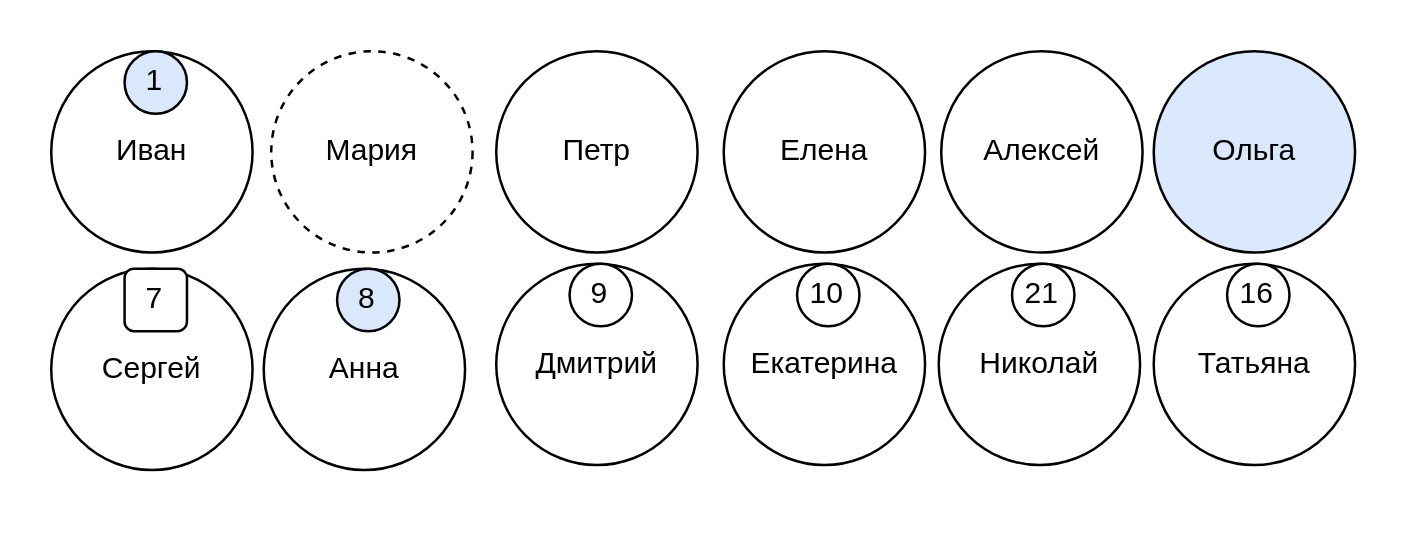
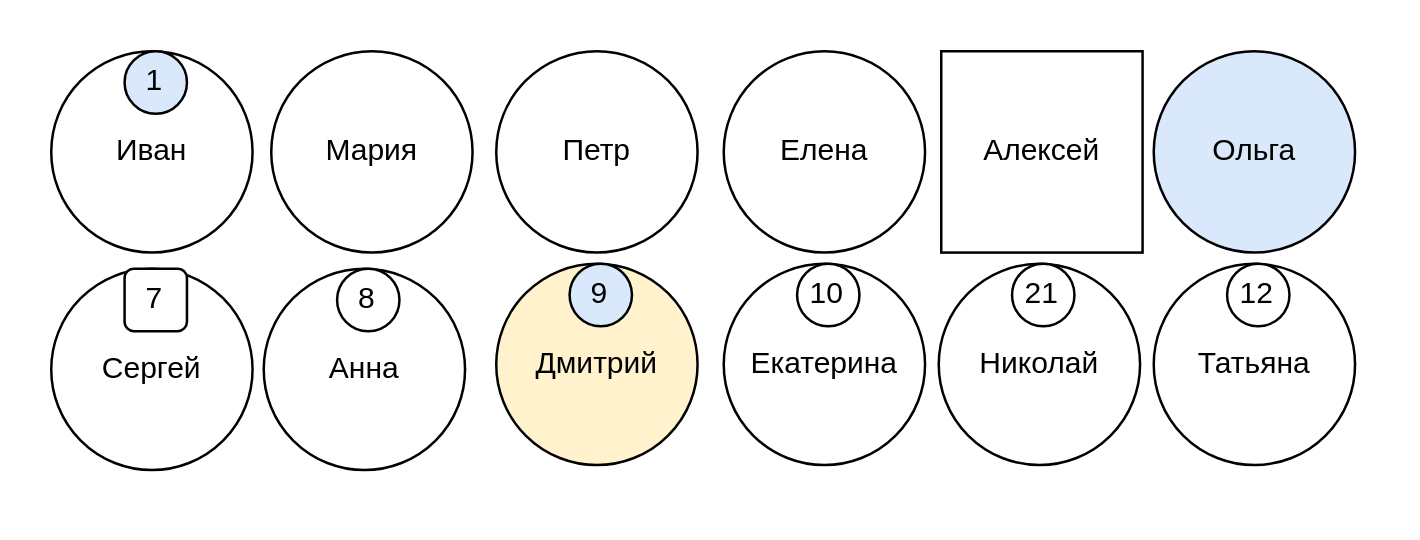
node "Мария": style dashed -> solid
node "Алексей": shape ellipse -> rectangle
node "16": label "16" -> "12"
node "9": fillcolor #ffffff -> #dae8fc
node "8": fillcolor #dae8fc -> #ffffff
node "Дмитрий": fillcolor #ffffff -> #fff2cc
